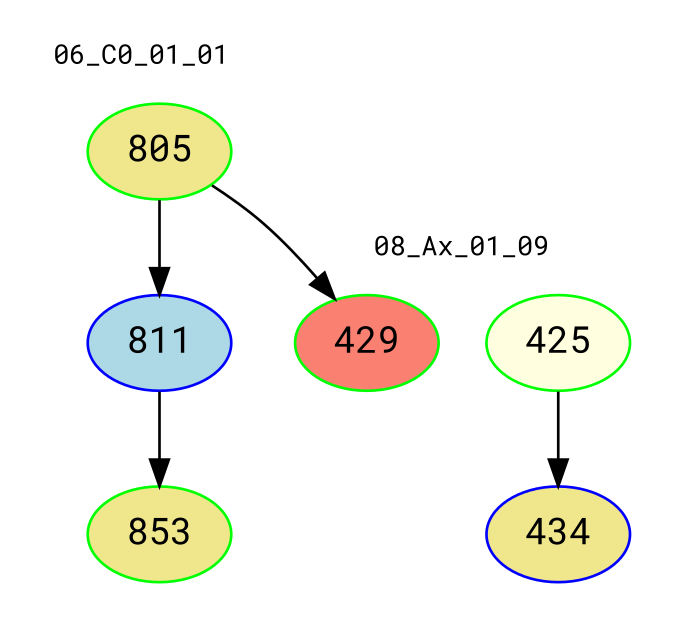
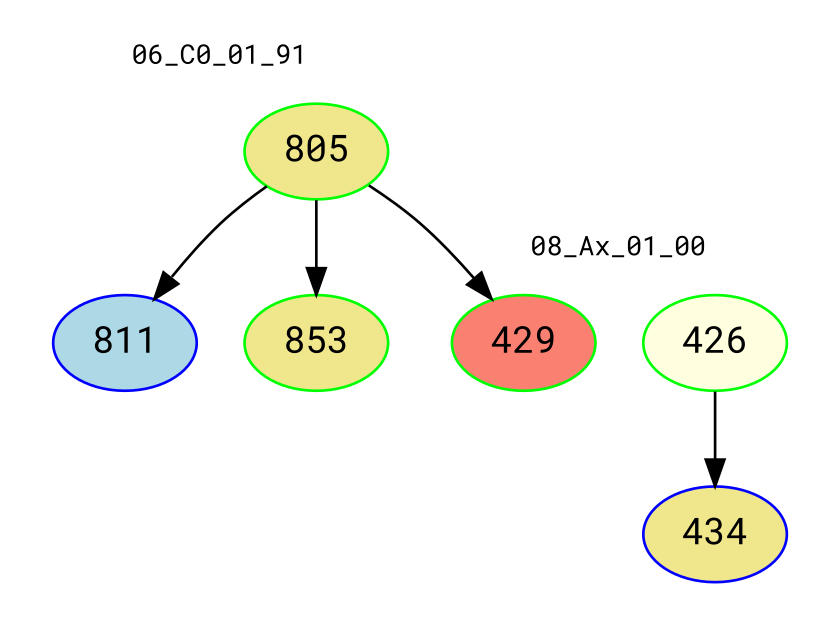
cluster "06_C0_01_01": label "06_C0_01_01" -> "06_C0_01_91"
cluster "08_Ax_01_09": label "08_Ax_01_09" -> "08_Ax_01_00"
node "425": label "425" -> "426"
edge "811" -> "853": now "805" -> "853"
